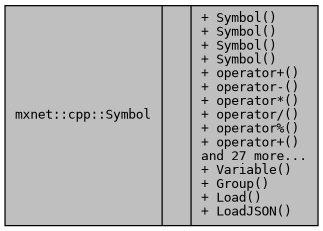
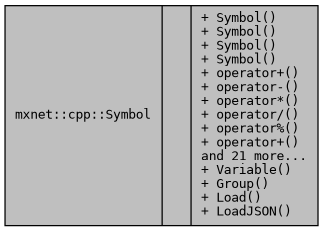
node "mxnet::cpp::Symbol": text "and 27 more..." -> "and 21 more..."
